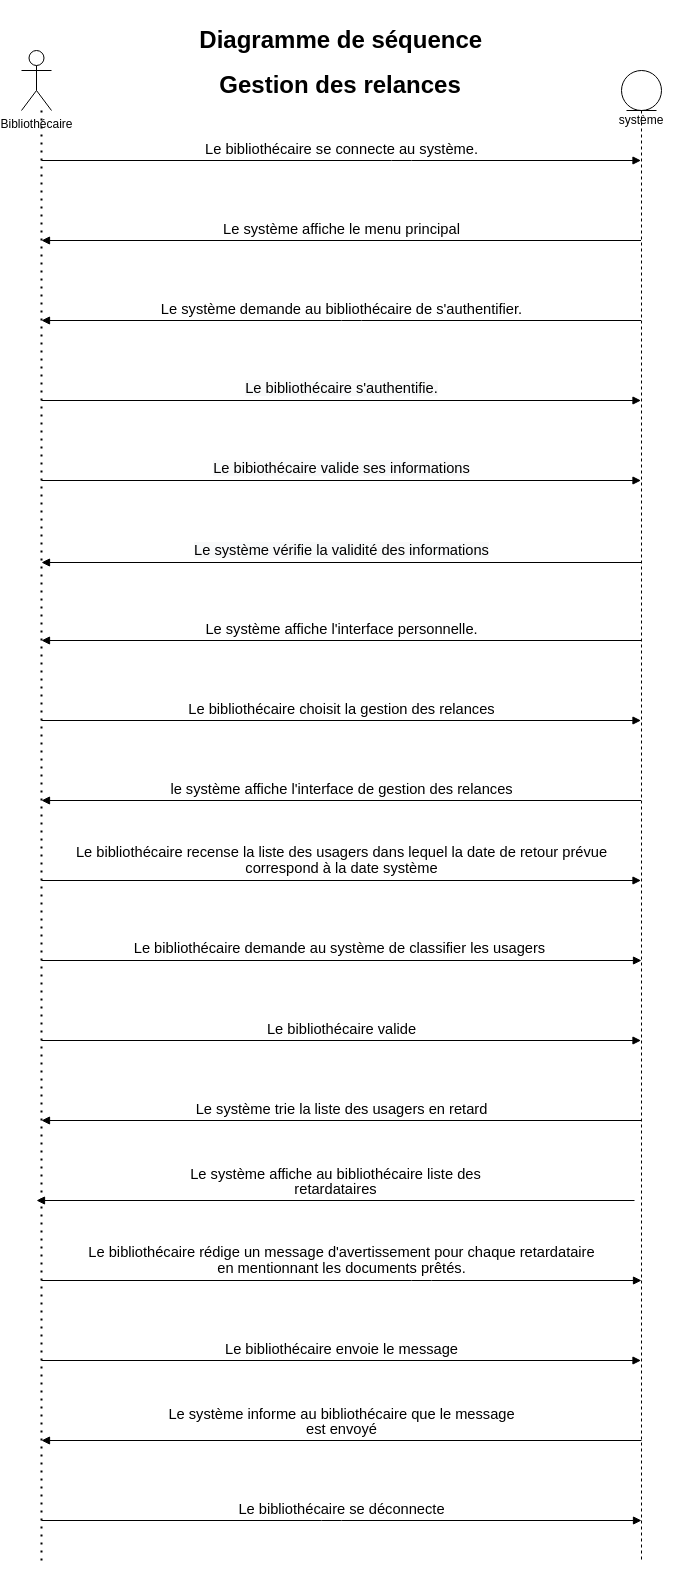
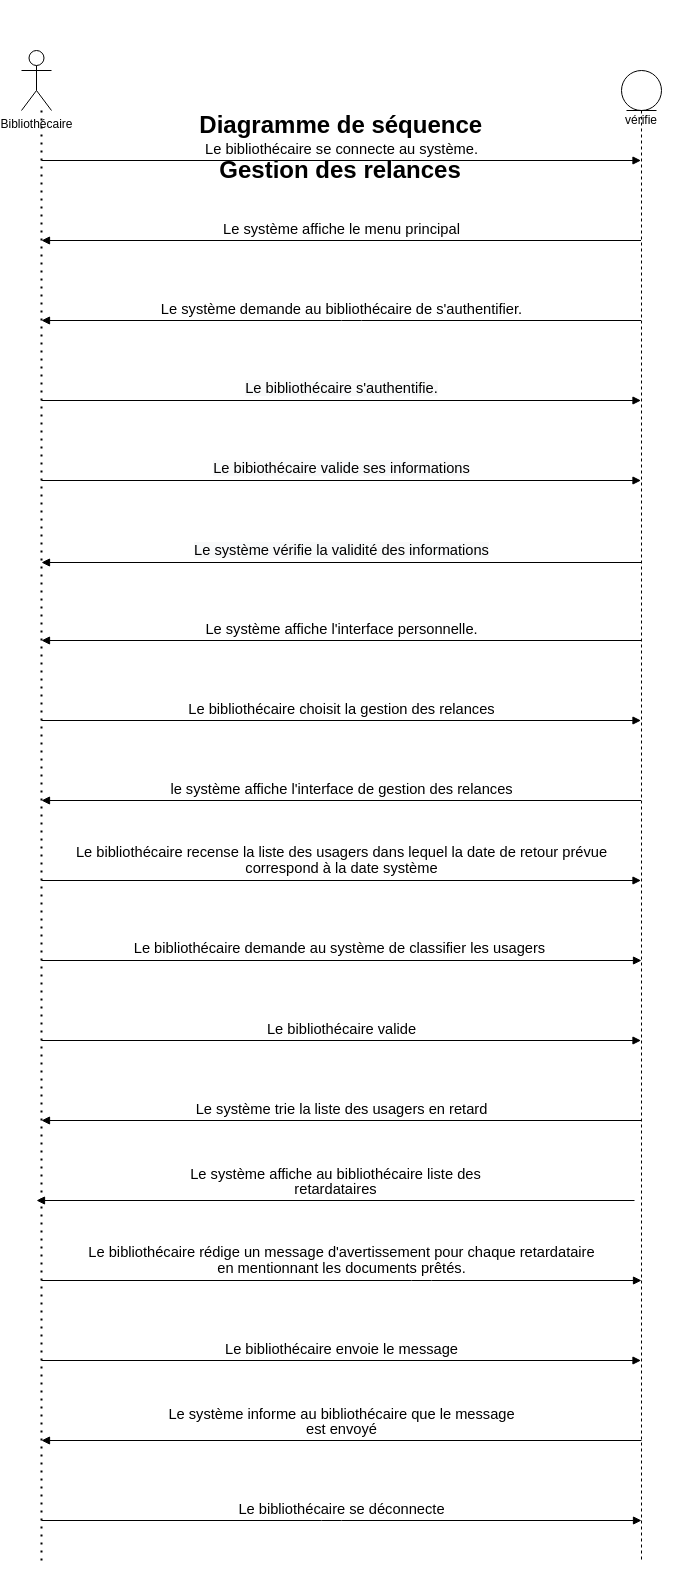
node "Diagramme de séquence Gestion des relances": moved (352, 66) -> (352, 151)
node "système": label "système" -> "vérifie"
